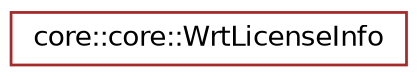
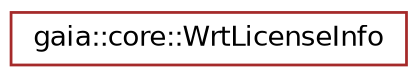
node "core::core::WrtLicenseInfo": label "core::core::WrtLicenseInfo" -> "gaia::core::WrtLicenseInfo"
